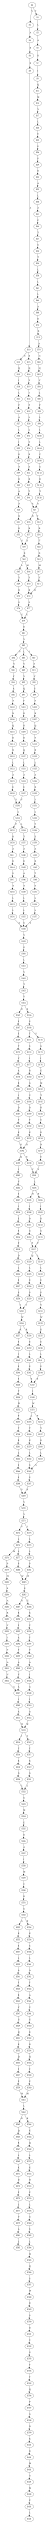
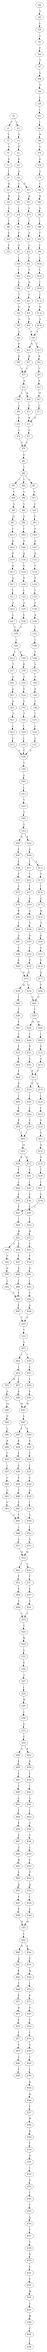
node "S29": removed
